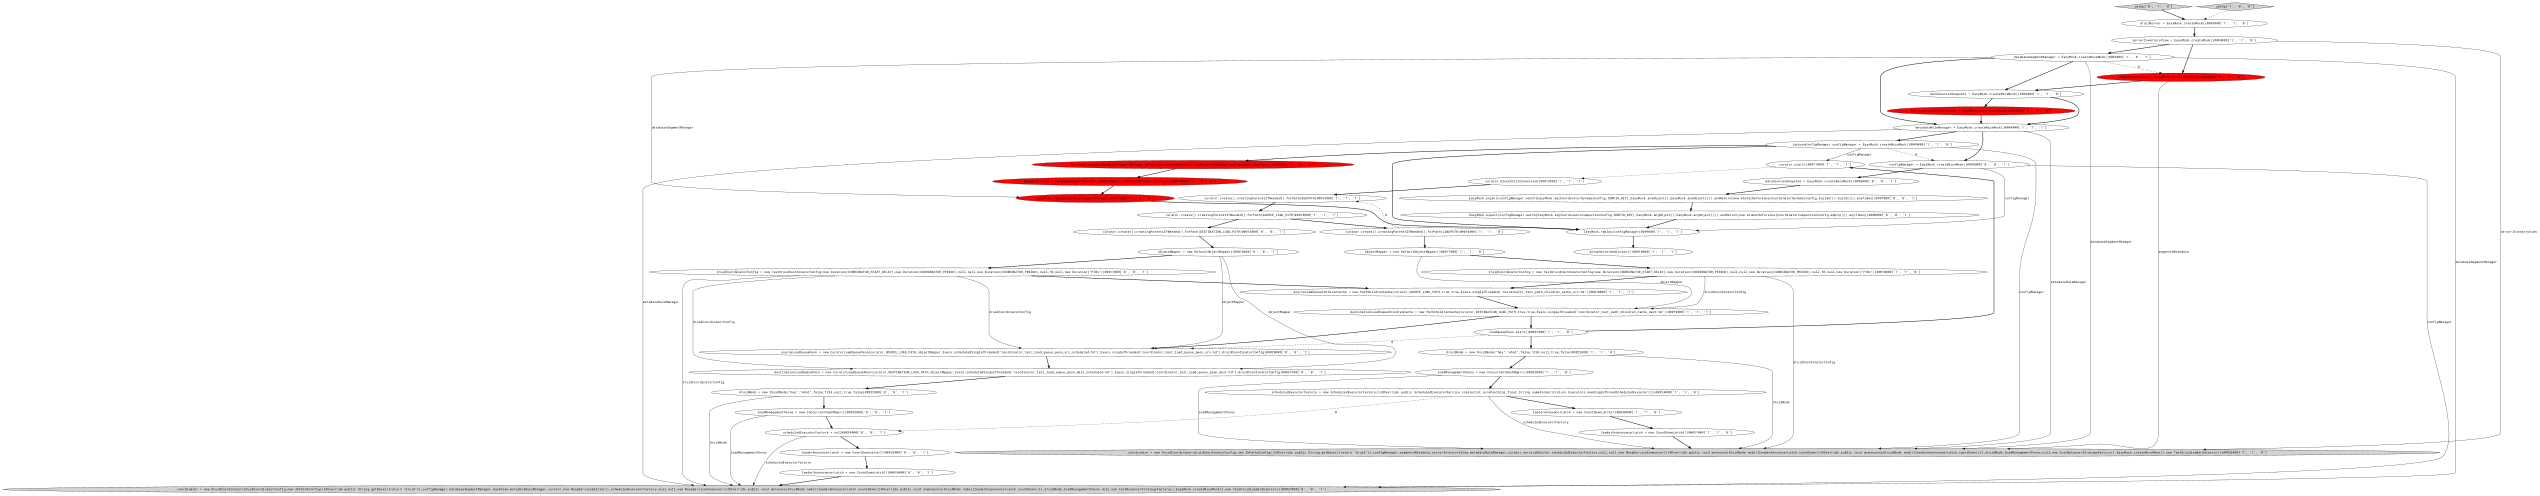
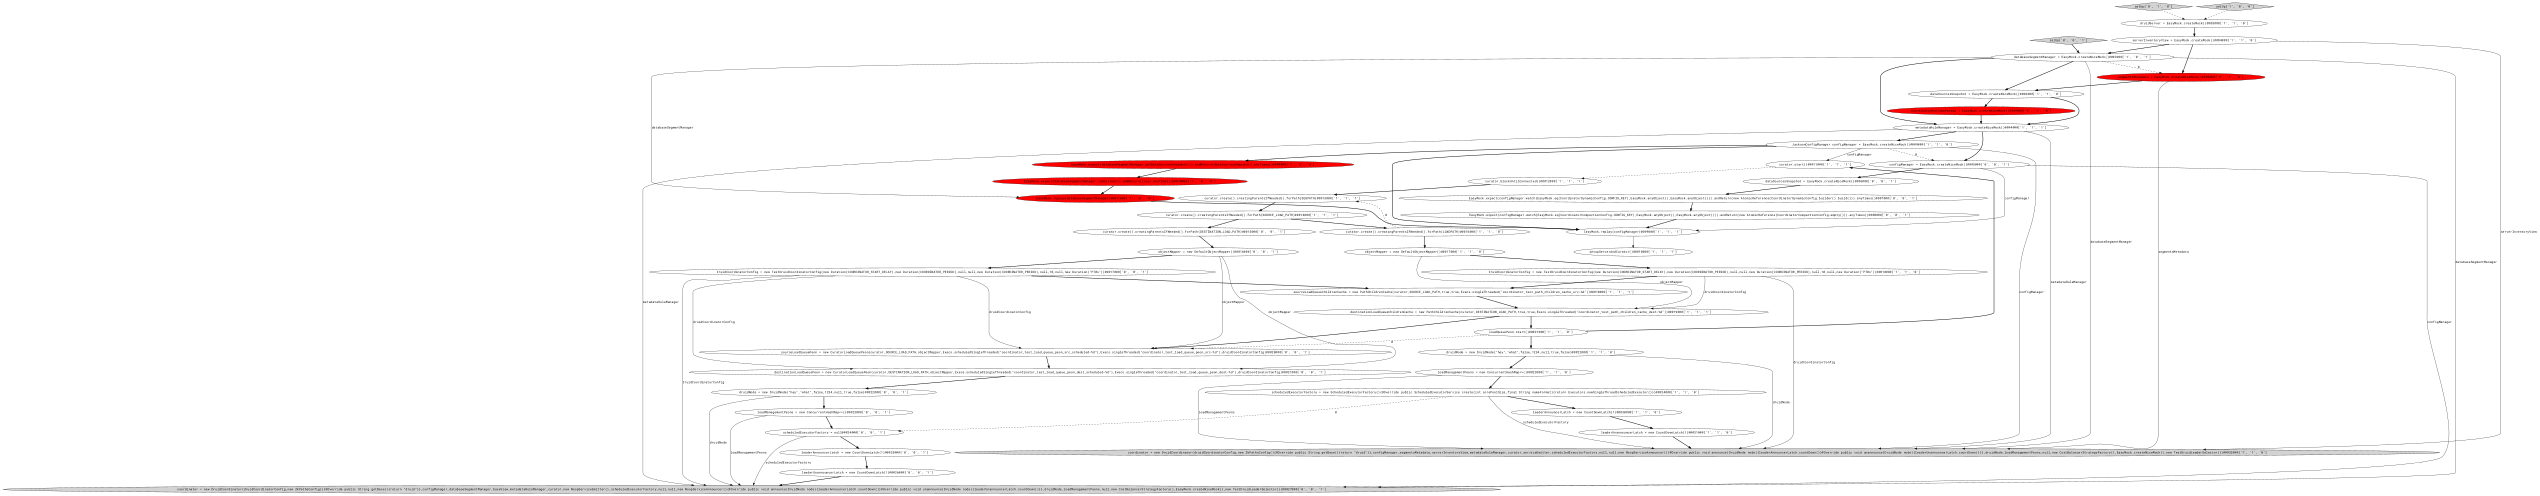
edge "setUp['0', '1', '0']" -> "druidServer = EasyMock.createMock()@@@3@@@['1', '1', '0']": style bold -> dashed
node "setUp['0', '0', '1']": added
edge "EasyMock.replay(configManager)@@@9@@@['1', '1', '1']" -> "setupServerAndCurator()@@@10@@@['1', '1', '1']": style bold -> solid
